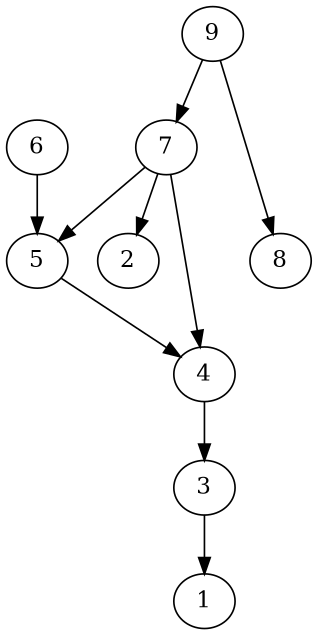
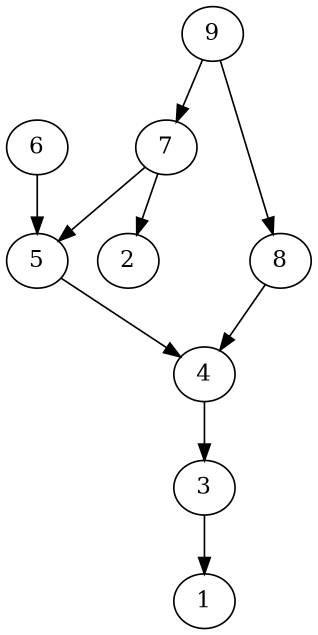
edge "7" -> "4": now "8" -> "4"
